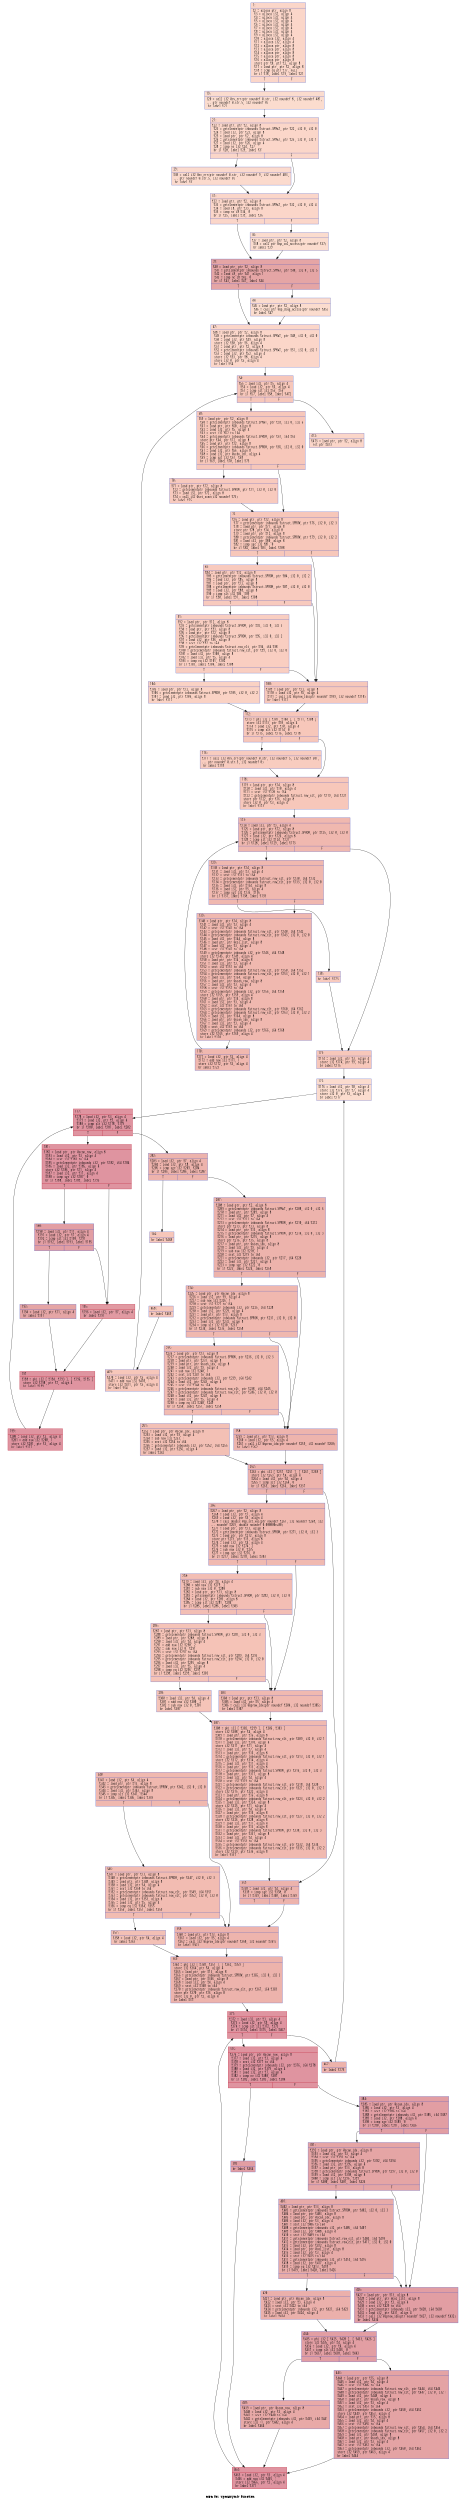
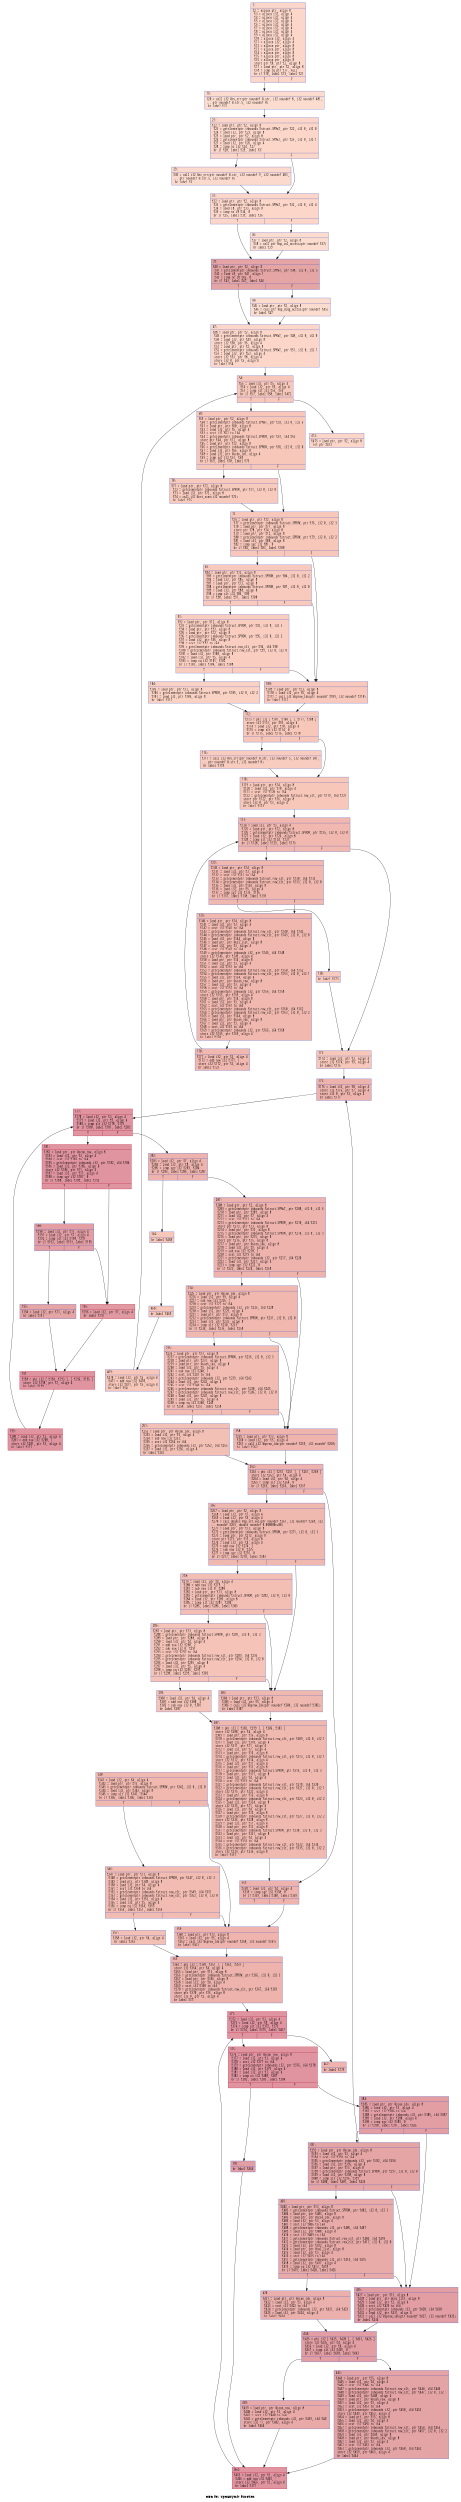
node "175:": fillcolor #f7af9170 -> #d6524470
edge "467:" -> "175:": now "391:" -> "175:"
